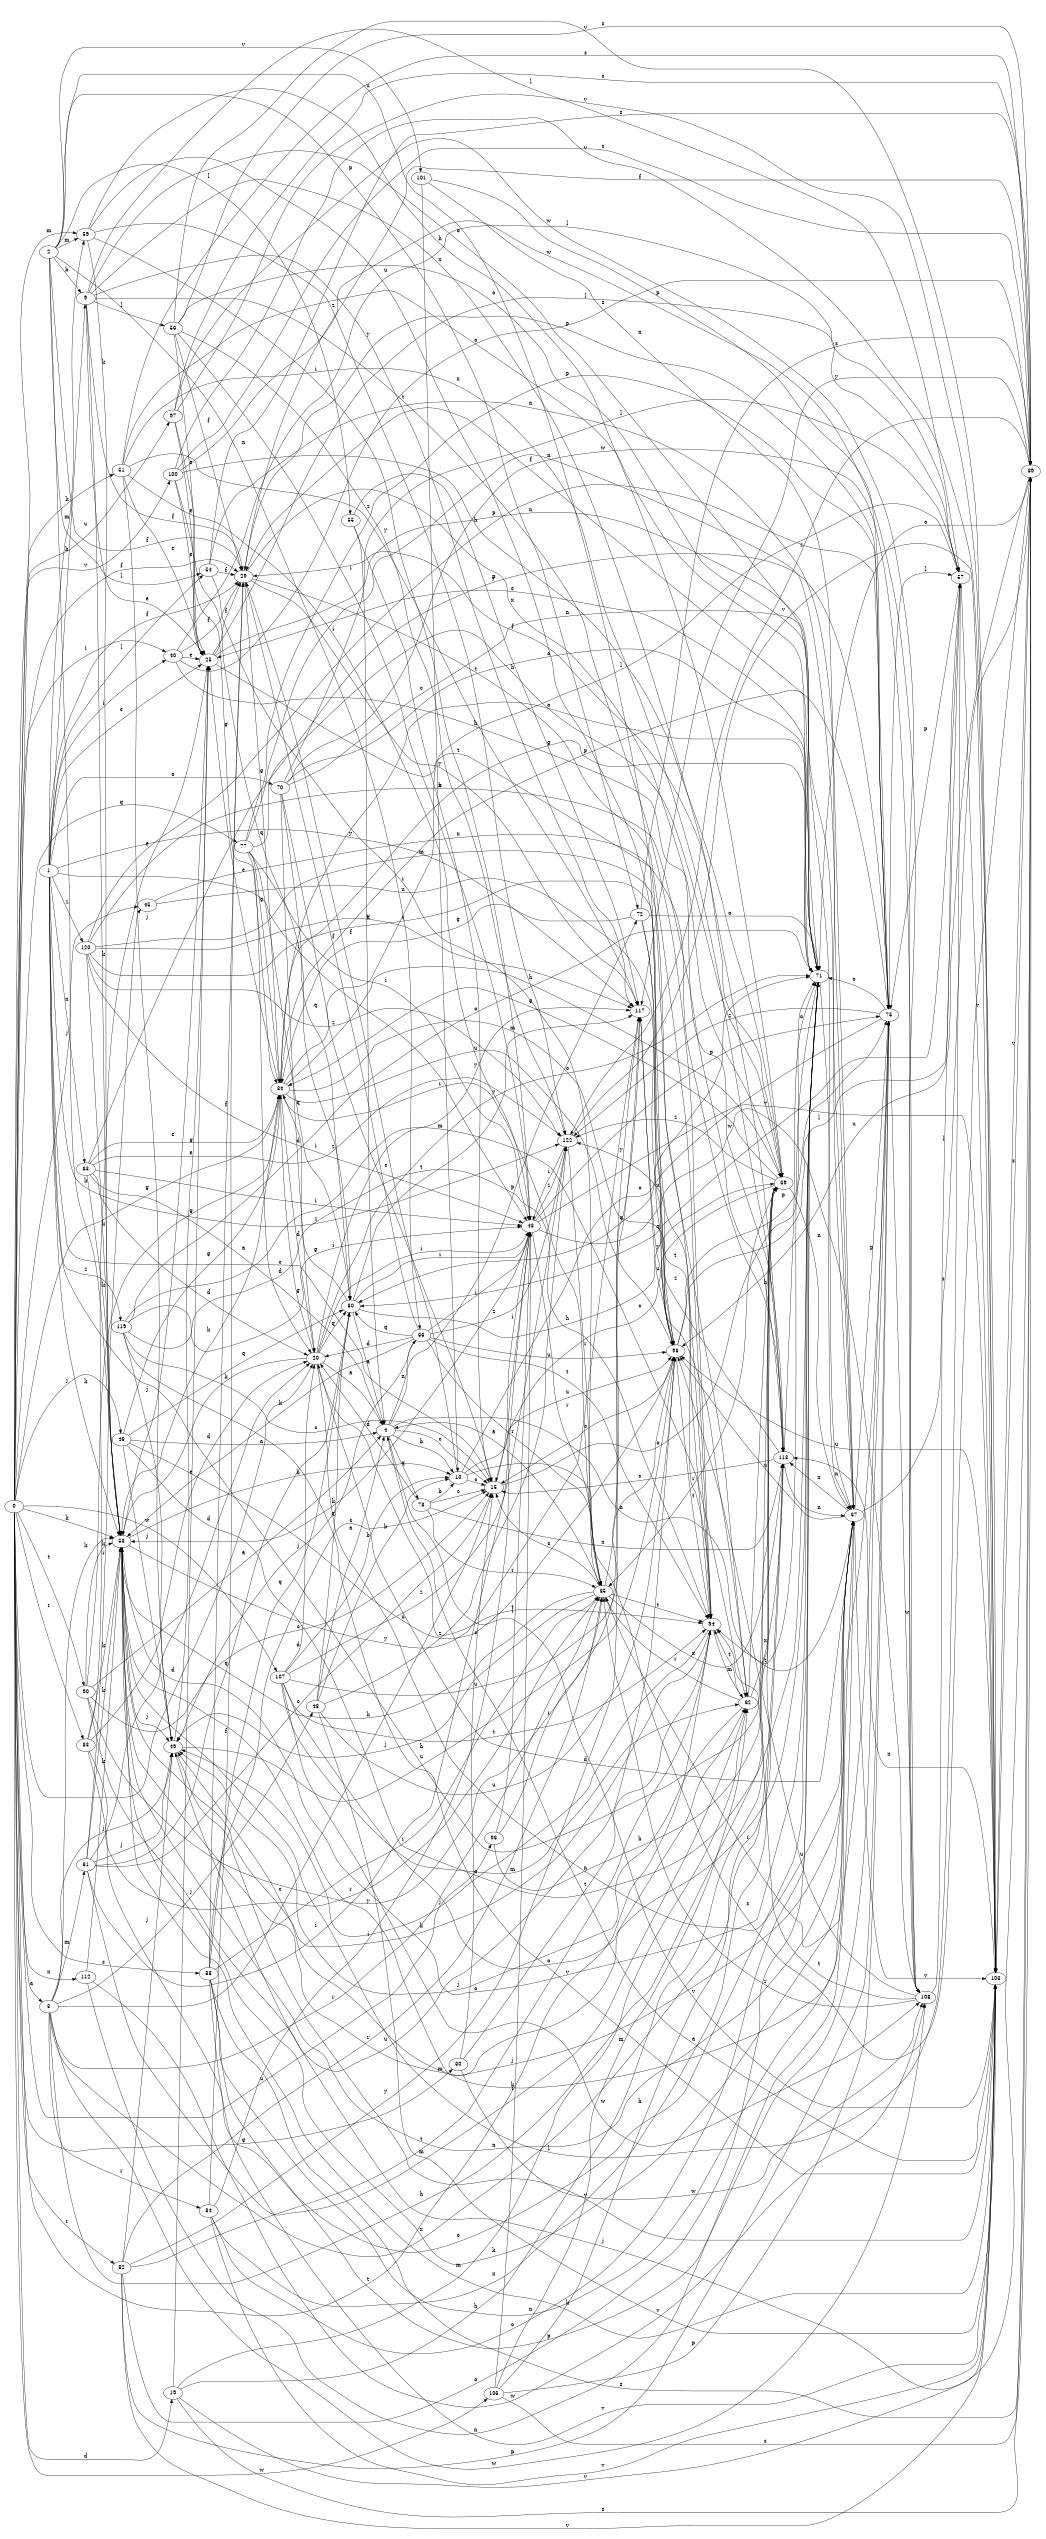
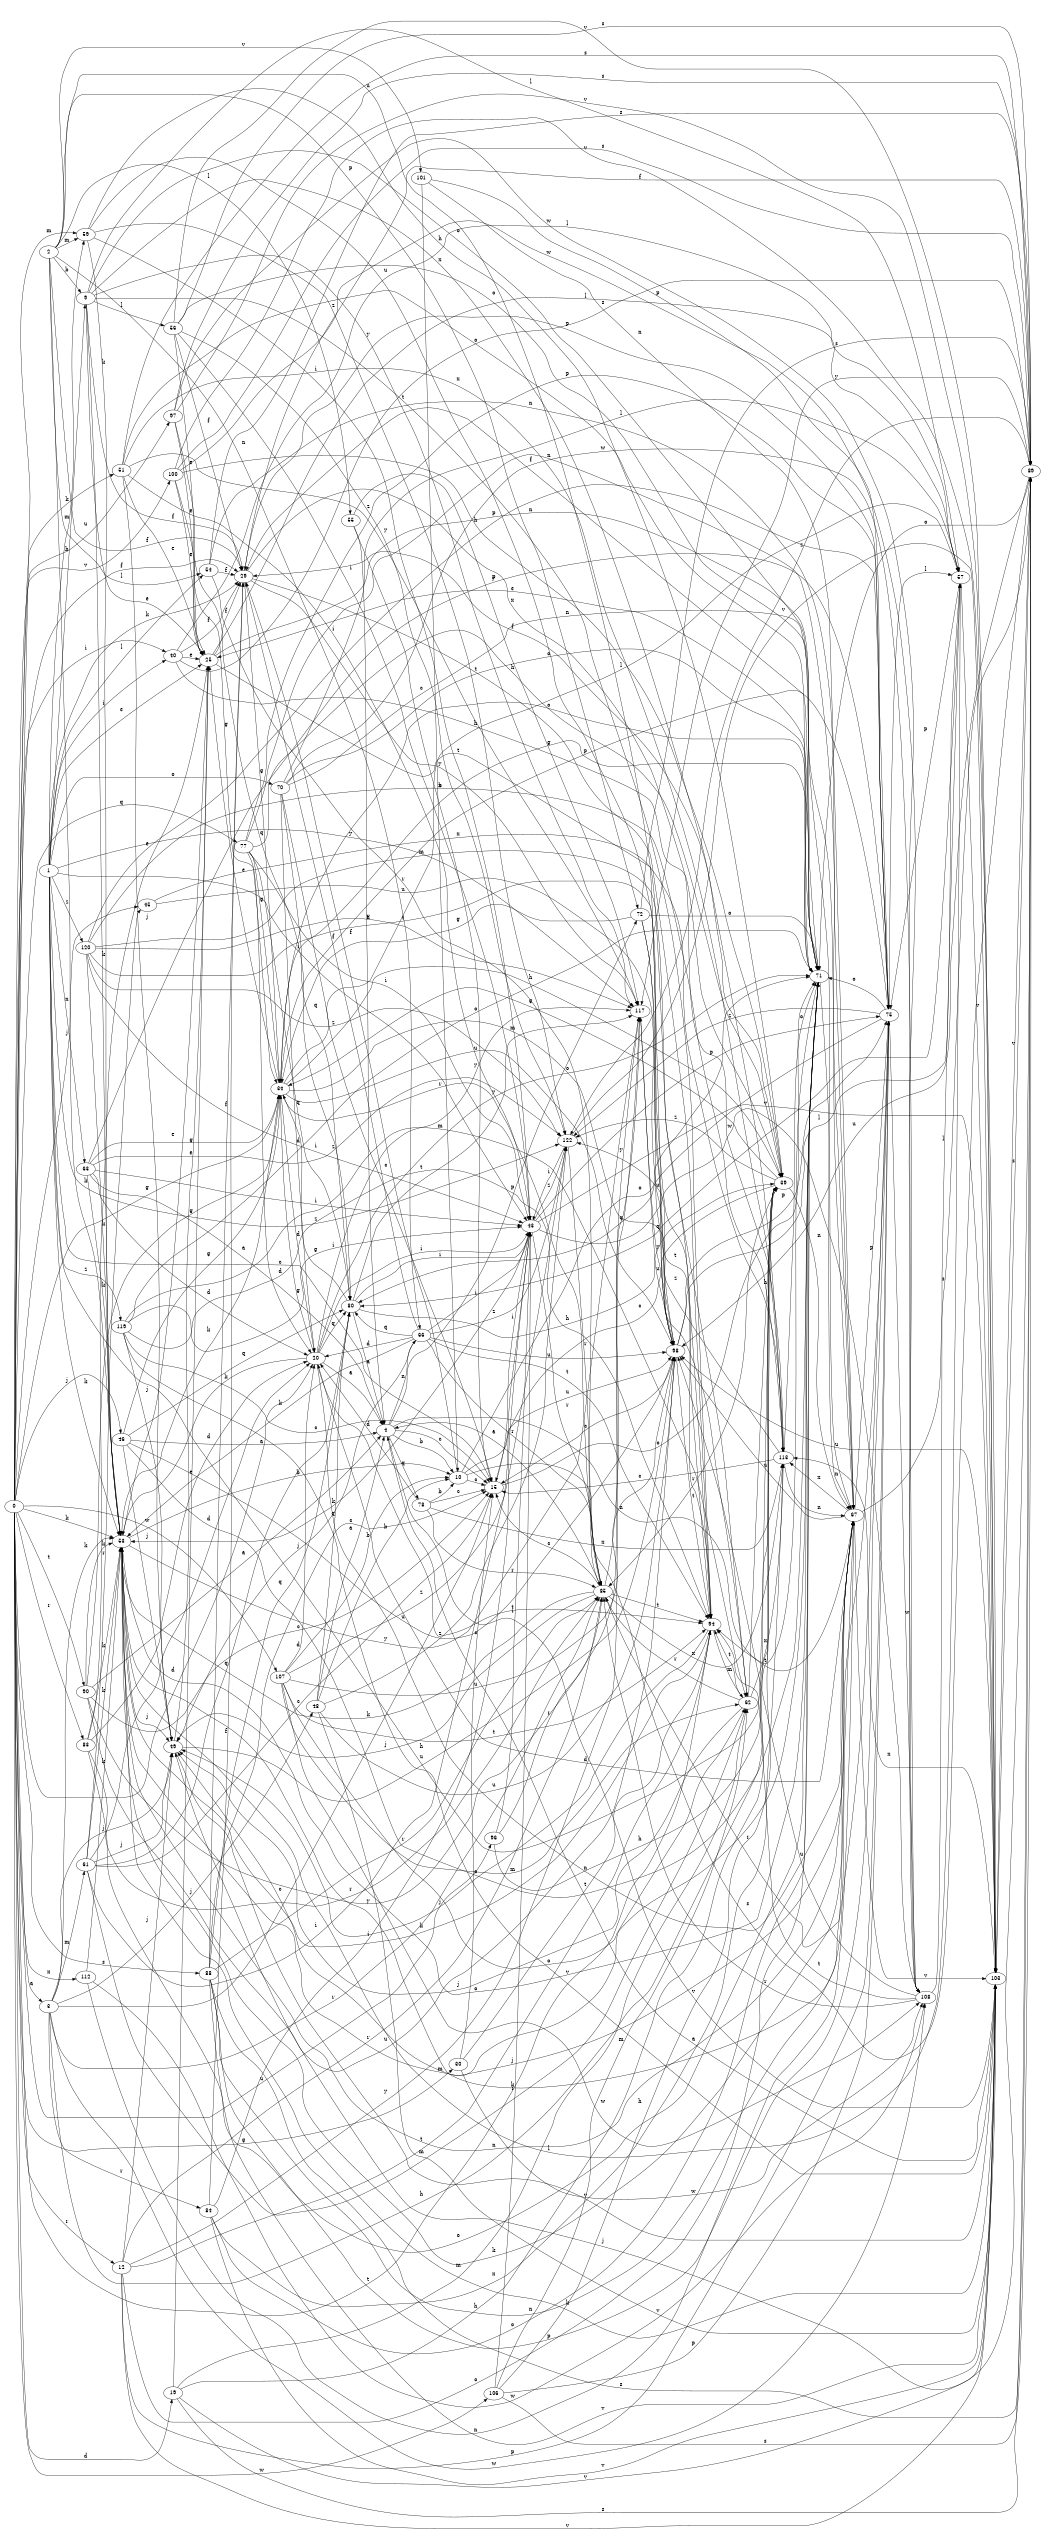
edge "1" -> "29": label "f" -> "k"
edge "3" -> "113": removed, label "x"
node "82": label "82" -> "12"
